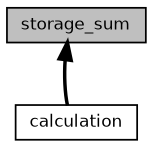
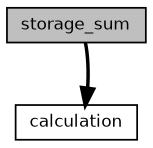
edge "calculation" -> "storage_sum": reversed
